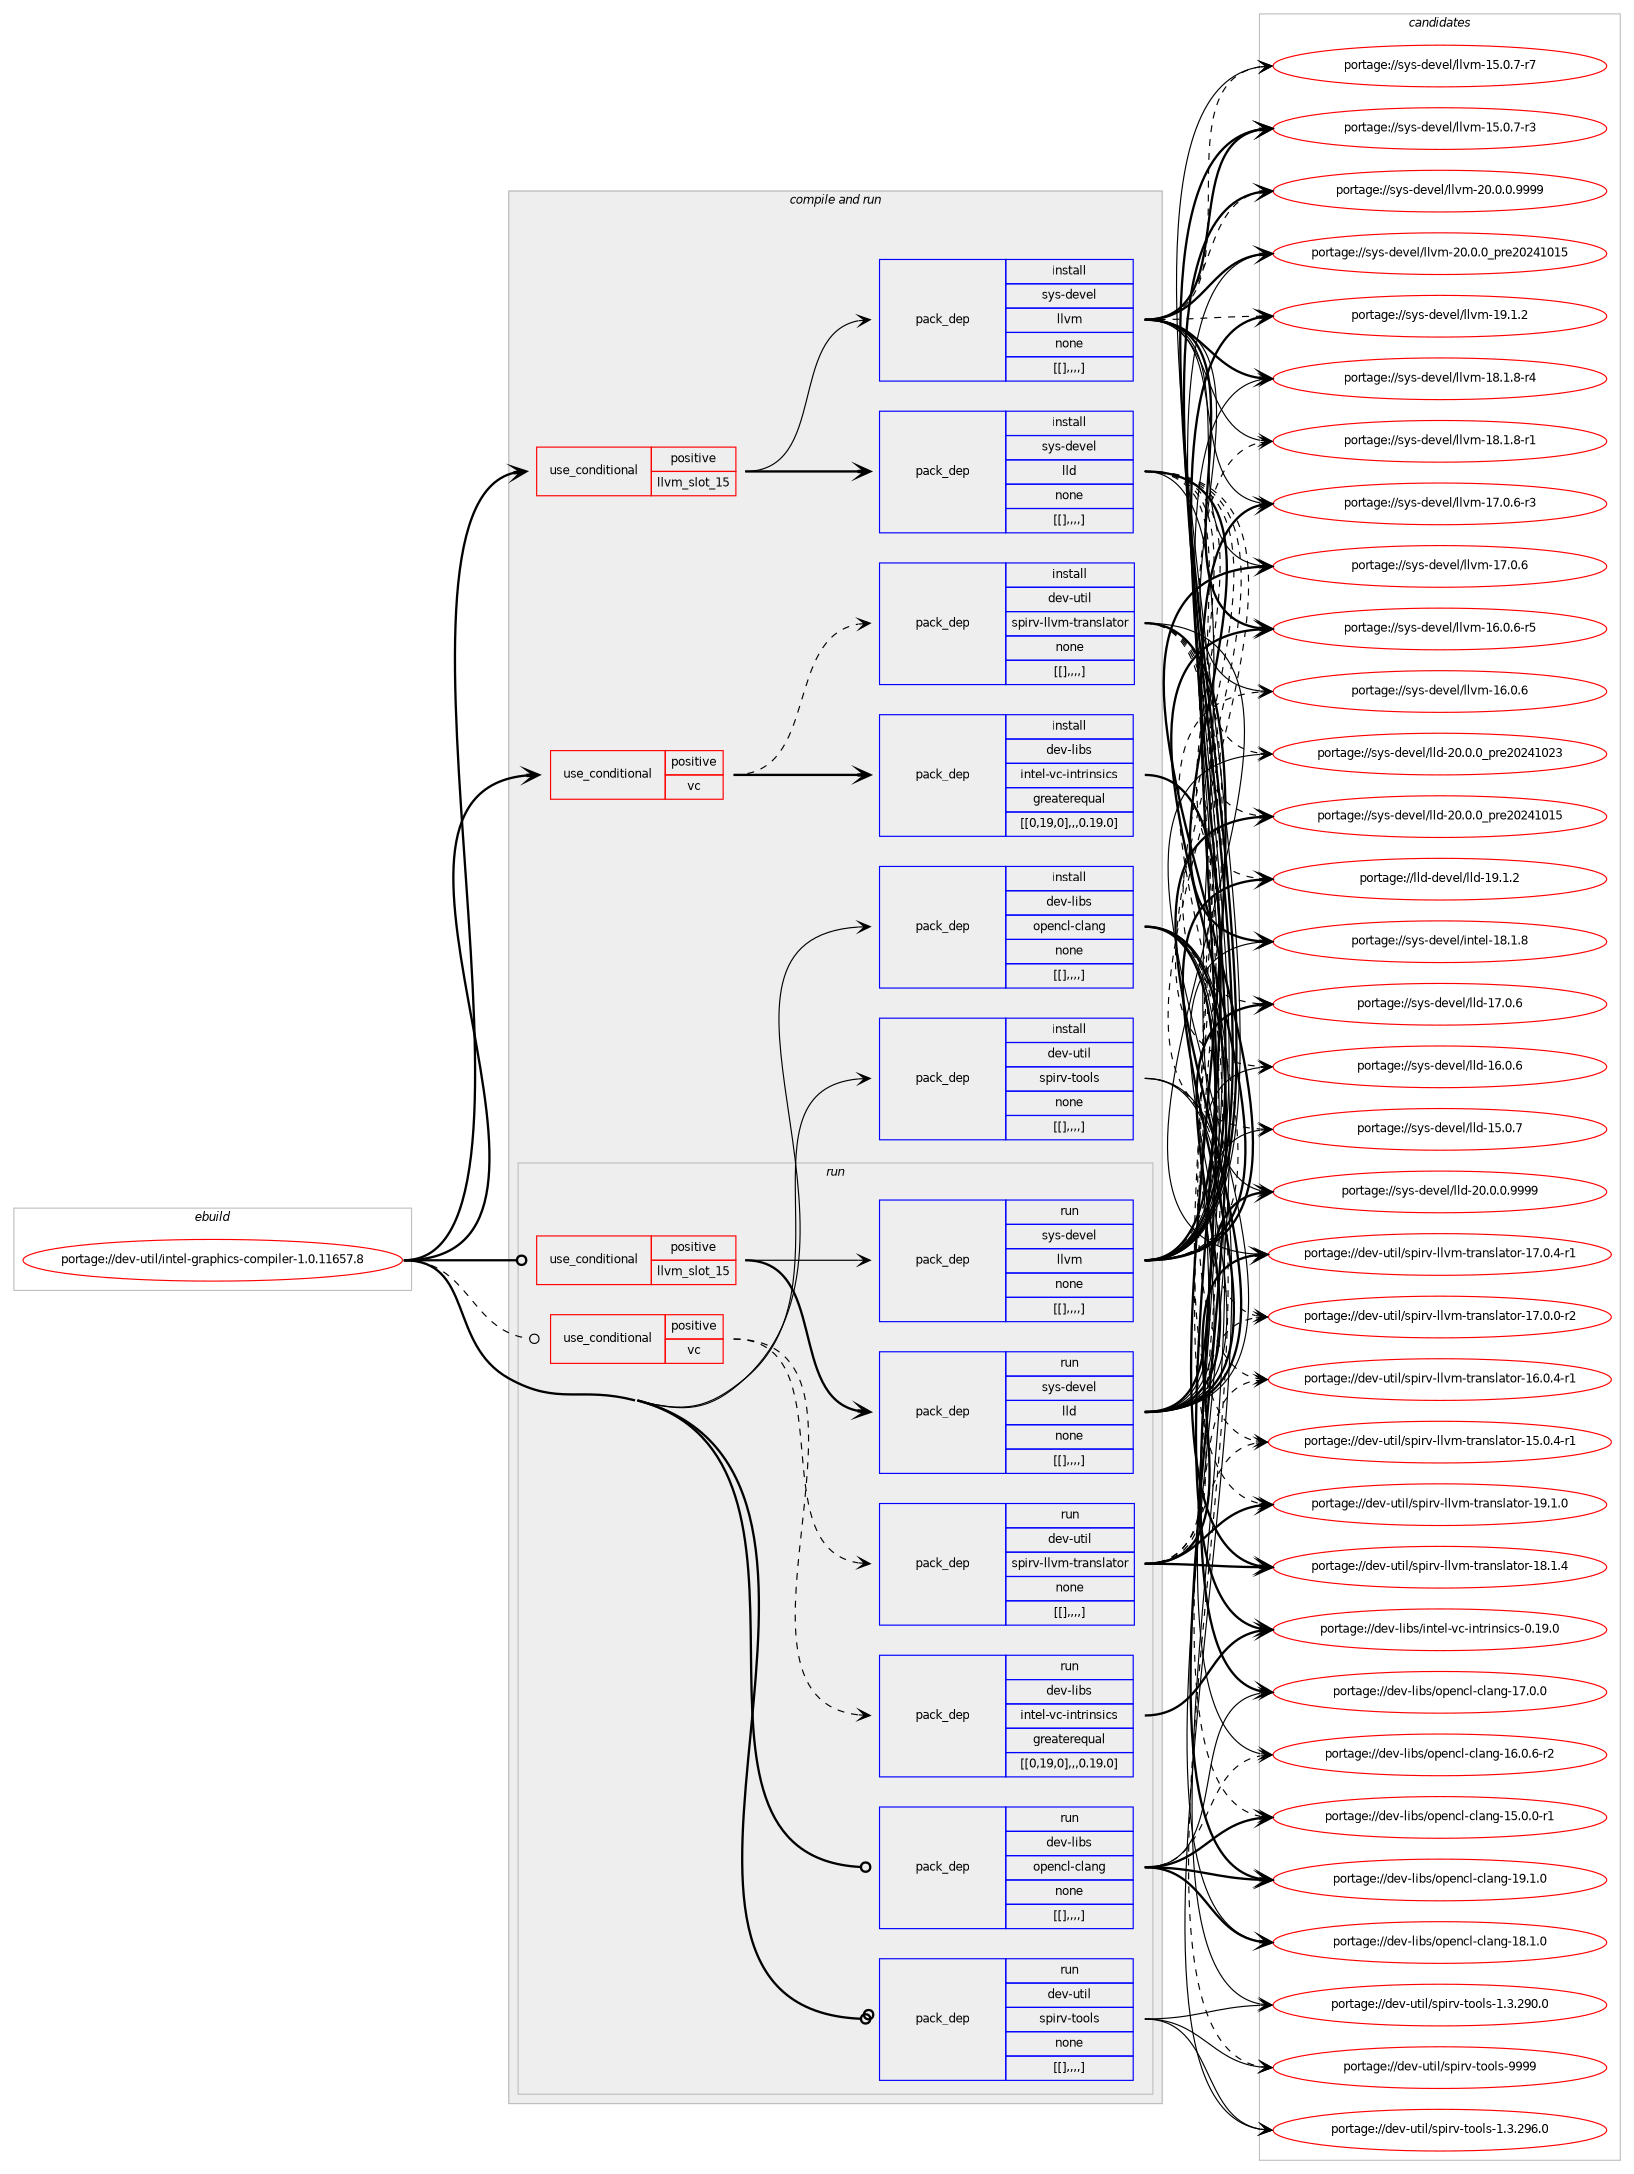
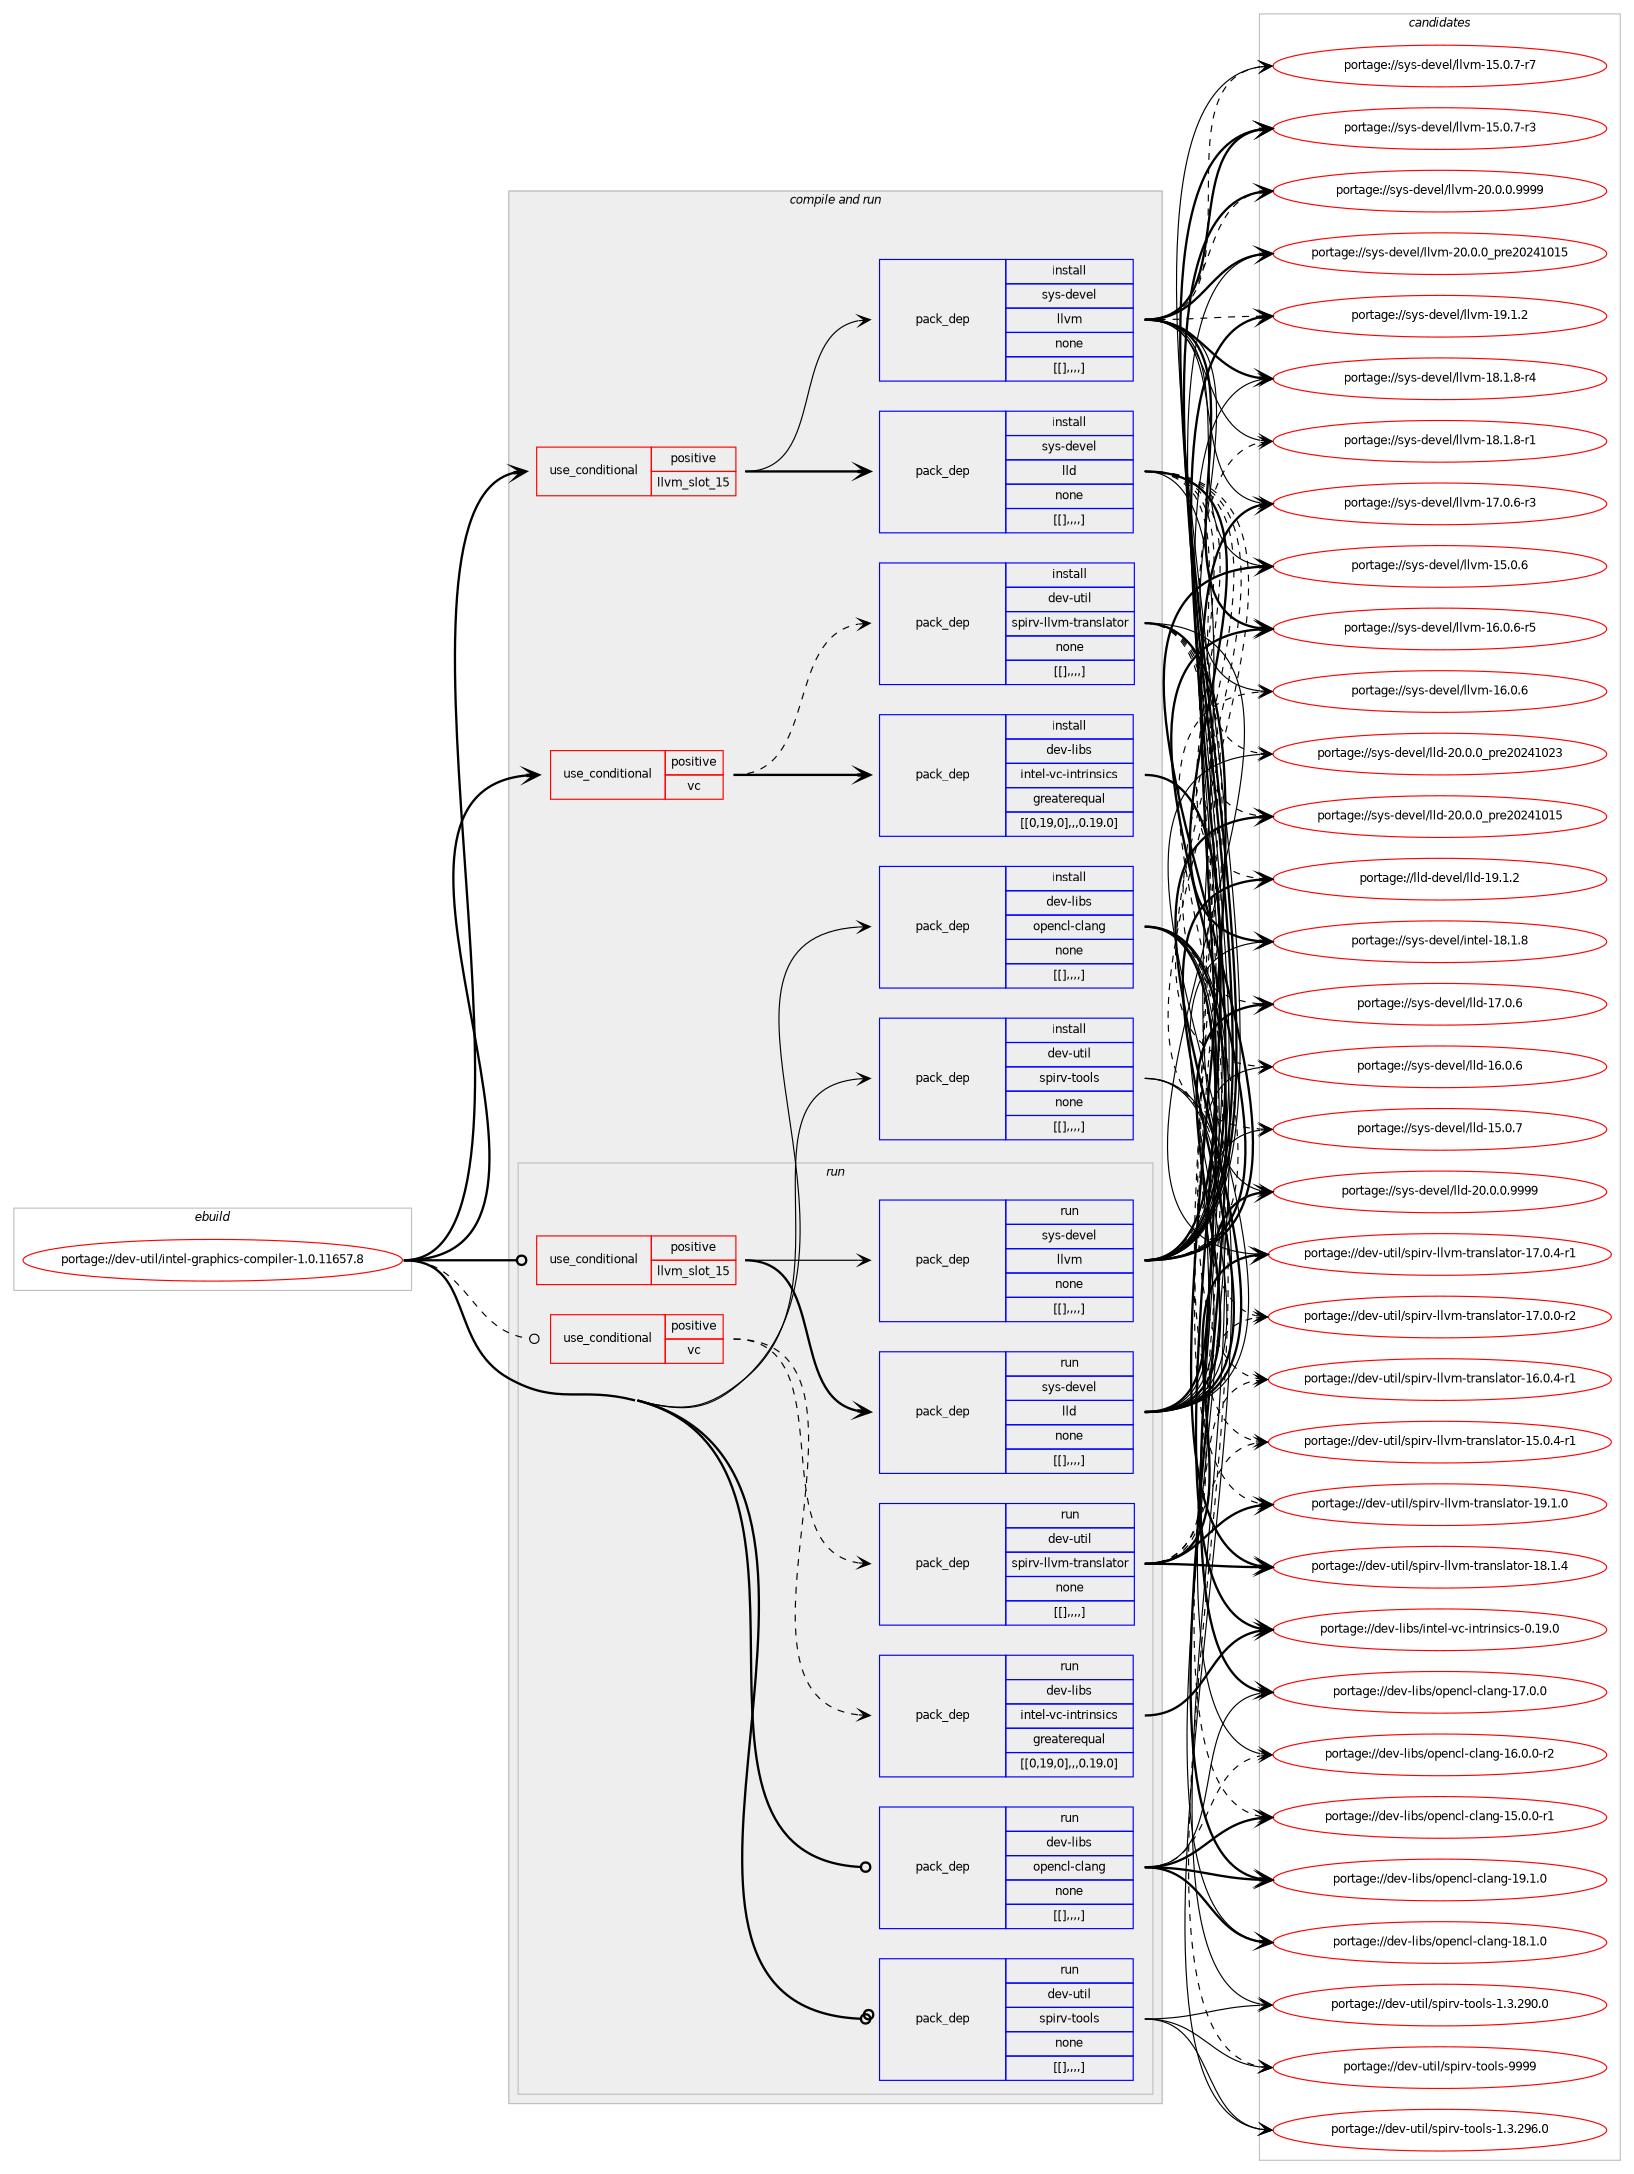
node "portage://sys-devel/llvm-17.0.6": label "portage://sys-devel/llvm-17.0.6" -> "portage://sys-devel/llvm-15.0.6"
node "portage://dev-libs/opencl-clang-16.0.6-r2": label "portage://dev-libs/opencl-clang-16.0.6-r2" -> "portage://dev-libs/opencl-clang-16.0.0-r2"
